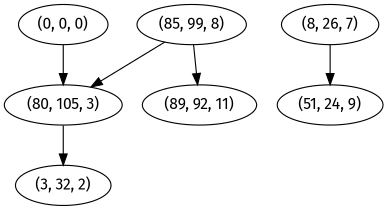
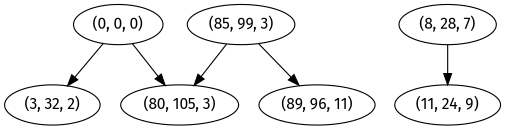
node "(85, 99, 8)": label "(85, 99, 8)" -> "(85, 99, 3)"
node "(8, 26, 7)": label "(8, 26, 7)" -> "(8, 28, 7)"
node "(89, 92, 11)": label "(89, 92, 11)" -> "(89, 96, 11)"
node "(51, 24, 9)": label "(51, 24, 9)" -> "(11, 24, 9)"
edge "(80, 105, 3)" -> "(3, 32, 2)": now "(0, 0, 0)" -> "(3, 32, 2)"
